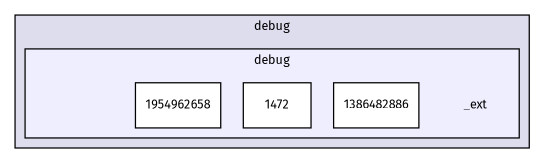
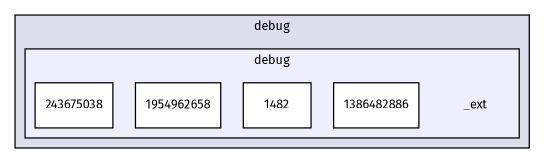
node "243675038": added
node "1472": label "1472" -> "1482"
